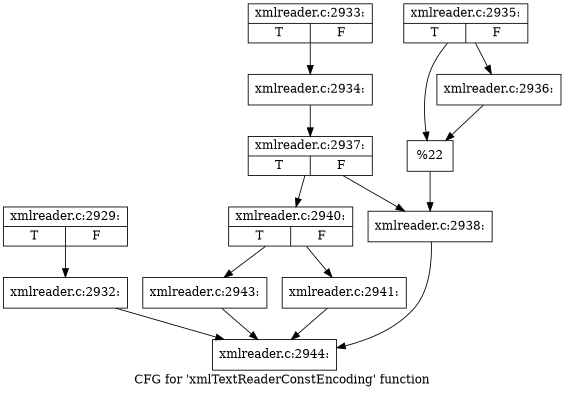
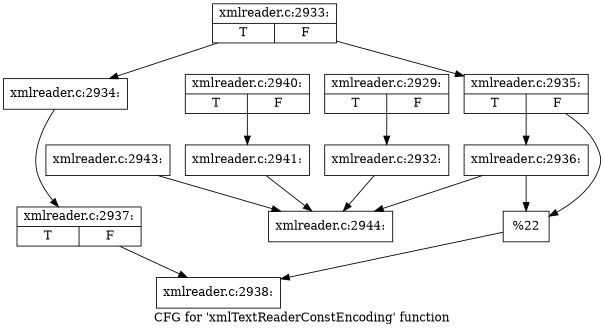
edge "xmlreader.c:2933:" -> "xmlreader.c:2935:": added
edge "xmlreader.c:2937:" -> "xmlreader.c:2940:": removed
edge "xmlreader.c:2940:" -> "xmlreader.c:2943:": removed
edge "xmlreader.c:2938:" -> "xmlreader.c:2944:": now "xmlreader.c:2936:" -> "xmlreader.c:2944:"
